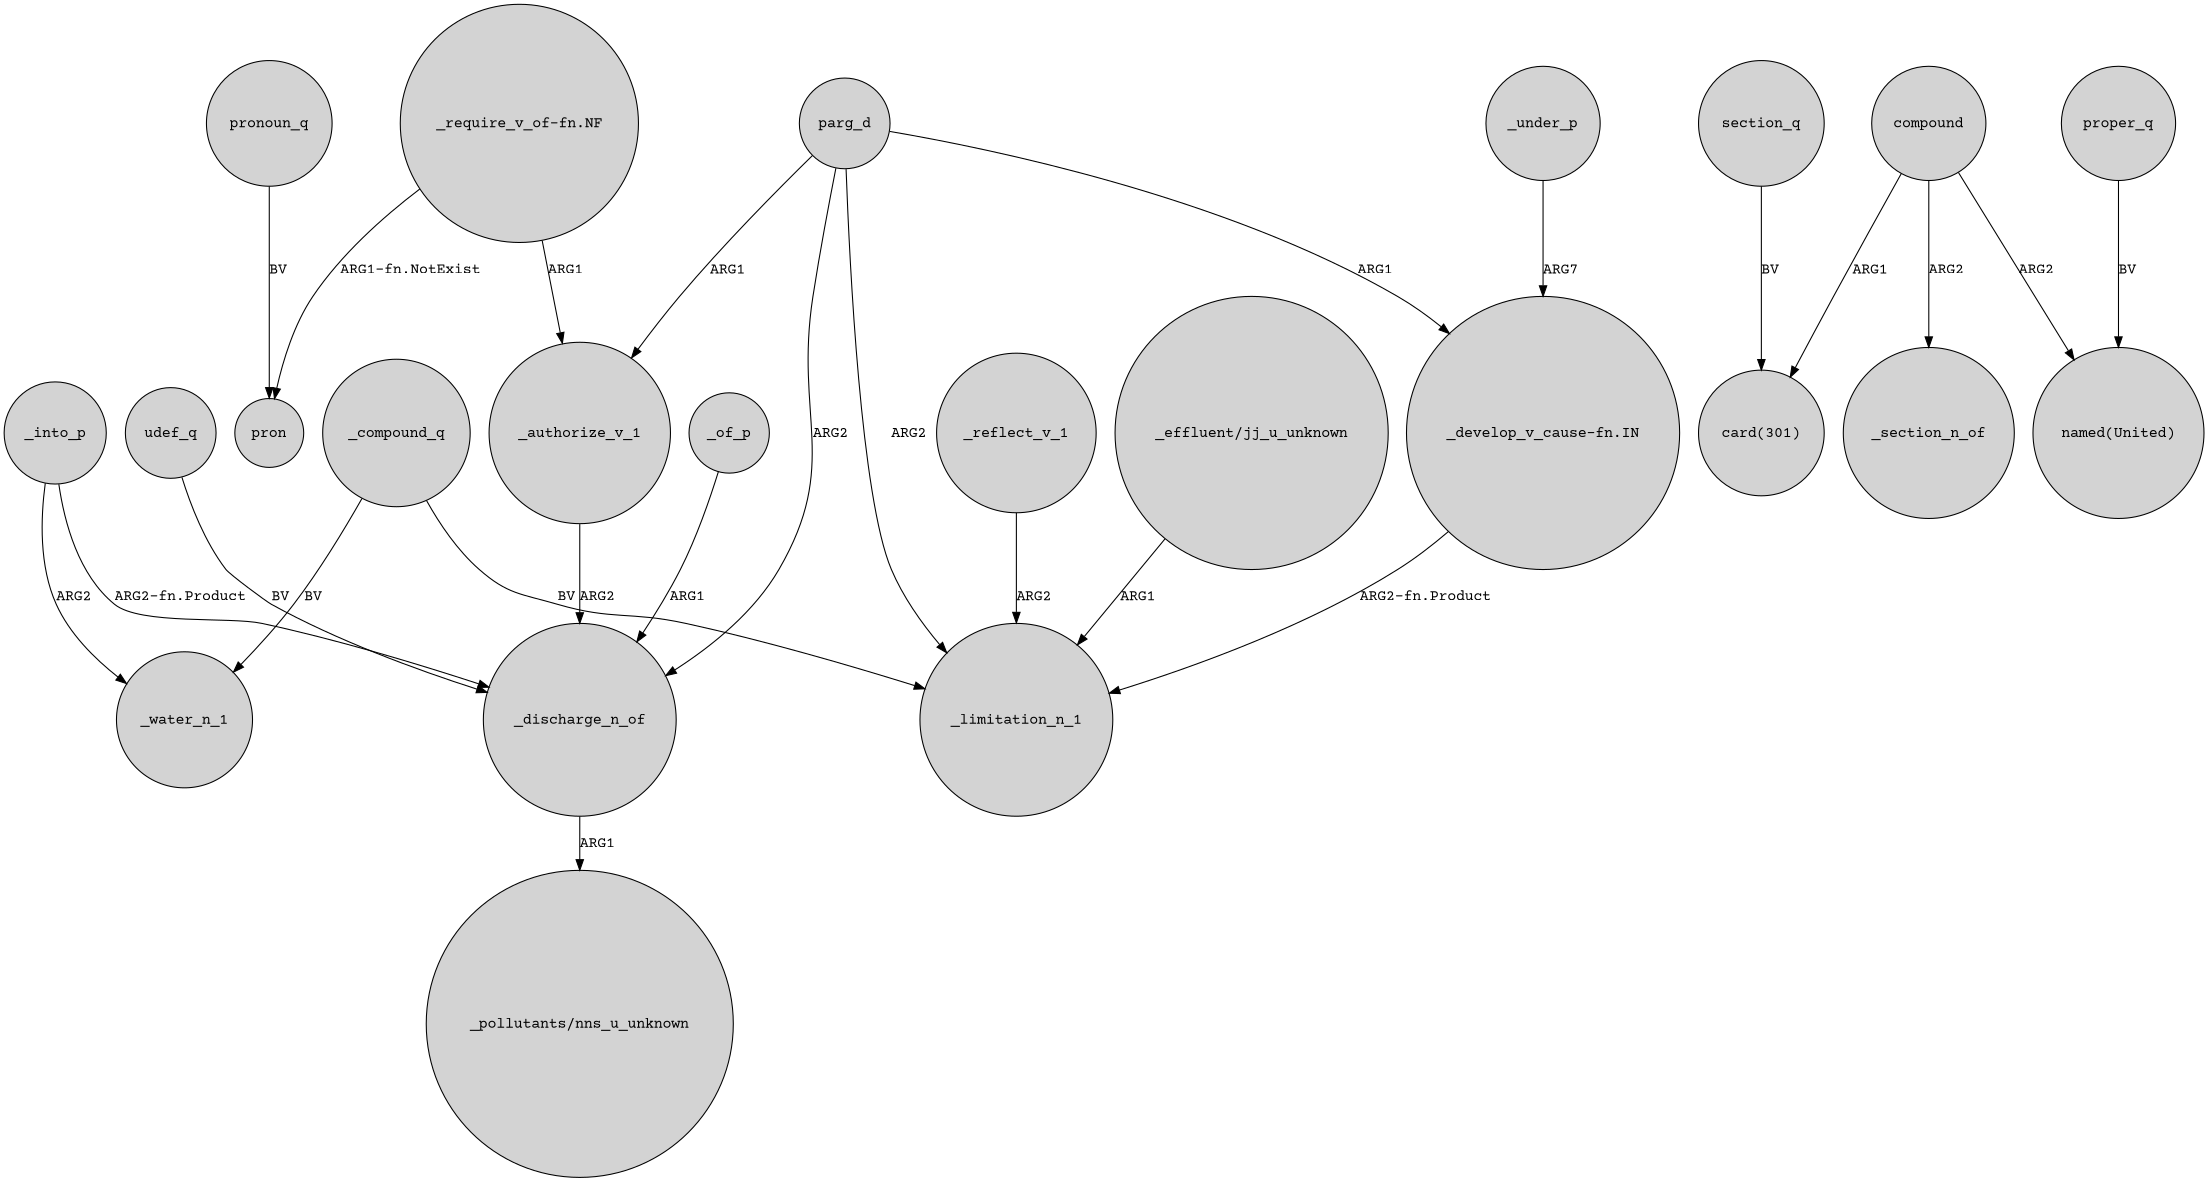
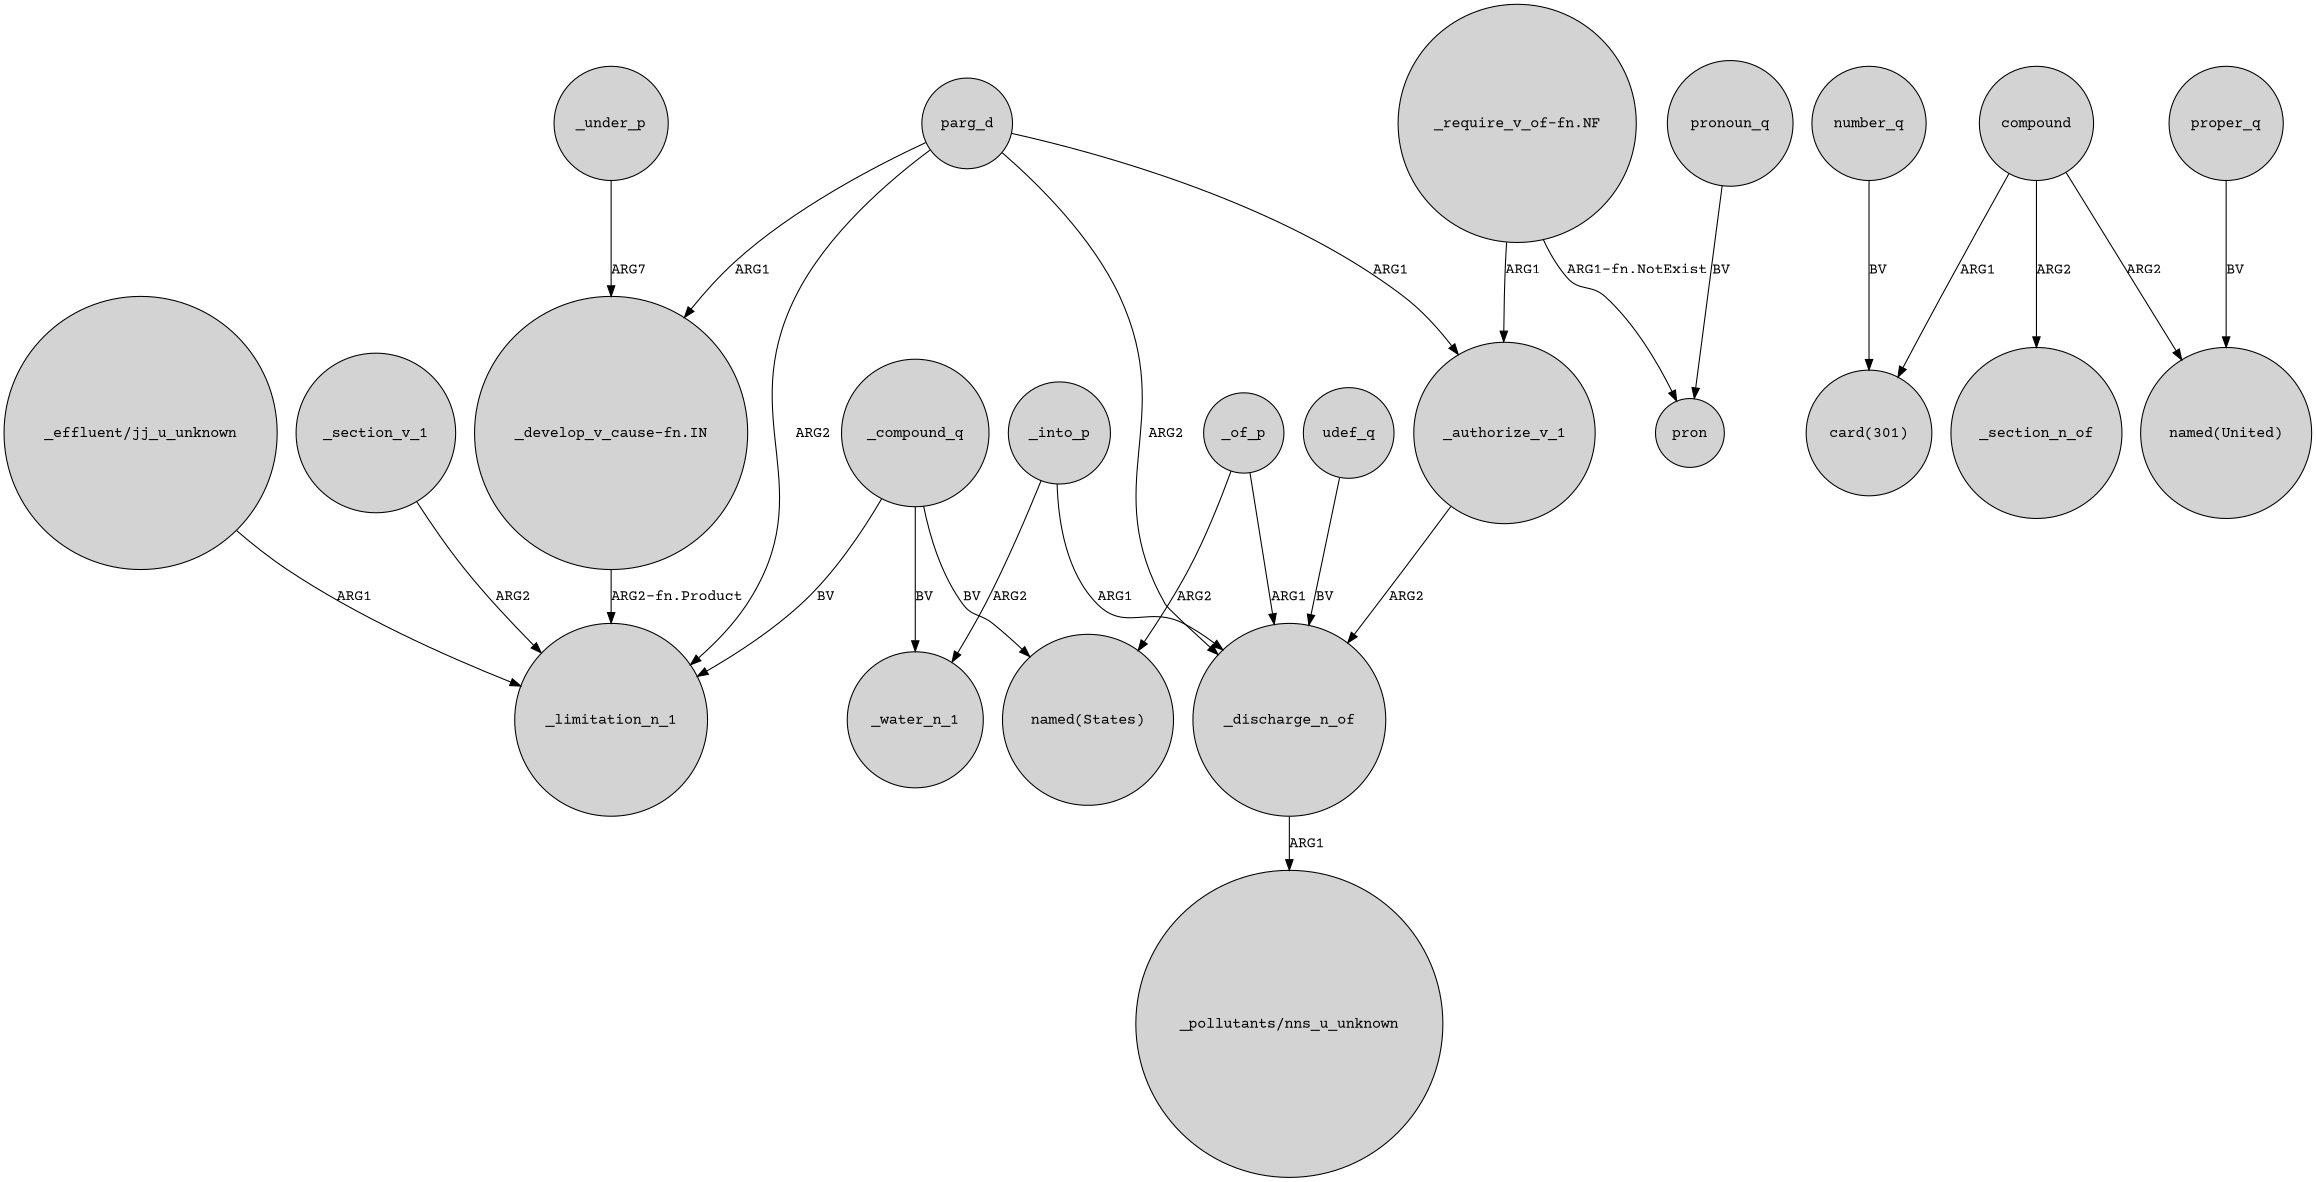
node "section_q": label "section_q" -> "number_q"
node "_reflect_v_1": label "_reflect_v_1" -> "_section_v_1"
edge "_into_p" -> "_discharge_n_of": label "ARG2-fn.Product" -> "ARG1"
node "named(States)": added
